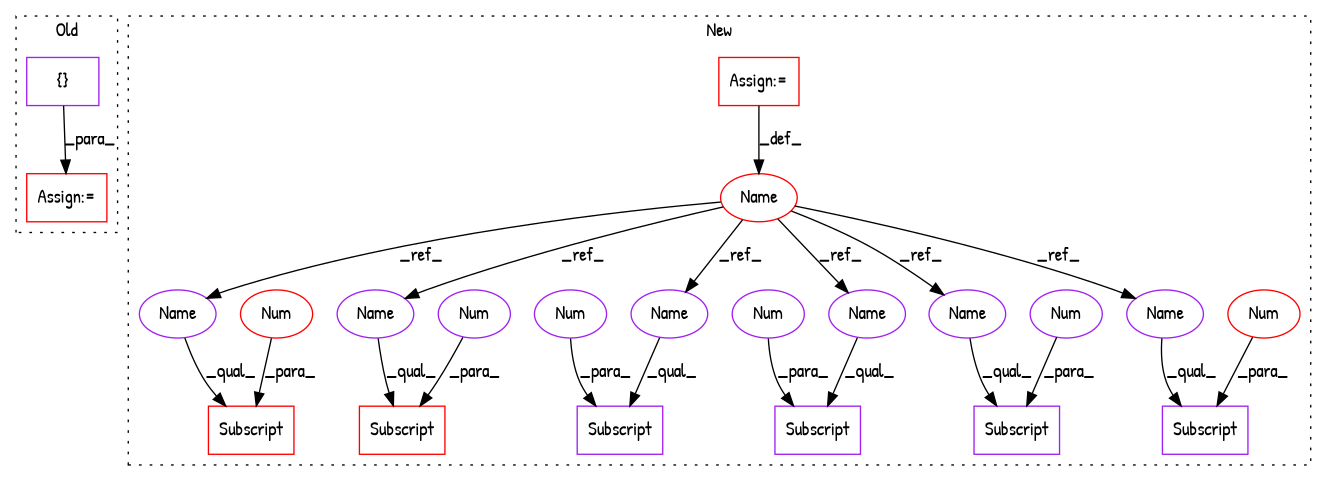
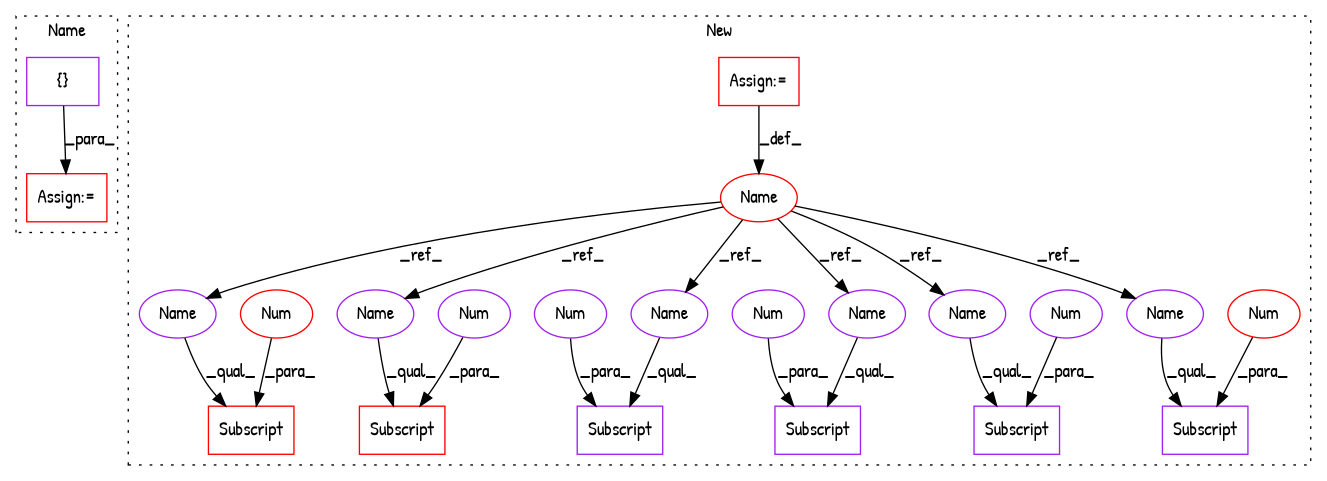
cluster "Old": label "Old" -> "Name"
